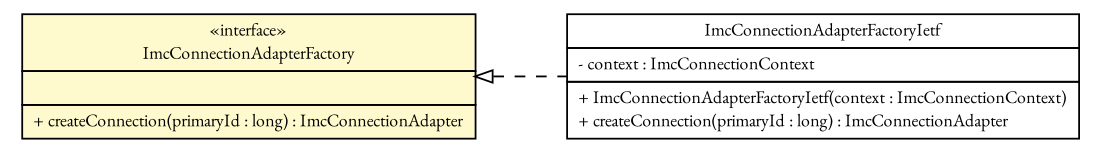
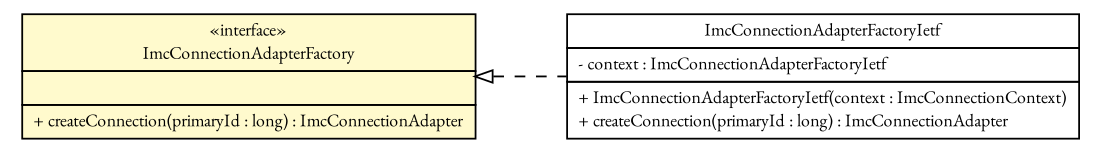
node "ImcConnectionAdapterFactoryIetf": text "- context : ImcConnectionContext" -> "- context : ImcConnectionAdapterFactoryIetf"
